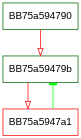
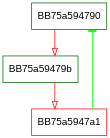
edge "BB75a5947a1" -> "BB75a59479b": now "BB75a5947a1" -> "BB75a594790"
